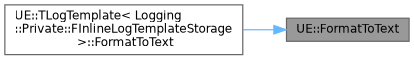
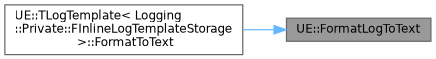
node "UE::FormatToText": label "UE::FormatToText" -> "UE::FormatLogToText"
